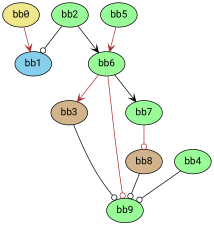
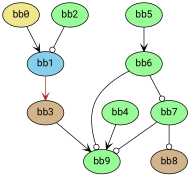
edge "bb0" -> "bb1": color brown -> black
edge "bb5" -> "bb6": color brown -> black
edge "bb2" -> "bb6": removed
edge "bb6" -> "bb3": now "bb1" -> "bb3"
edge "bb6" -> "bb7": arrowhead vee -> odot
edge "bb6" -> "bb9": color brown -> black
edge "bb7" -> "bb8": color brown -> black
edge "bb3" -> "bb9": arrowhead odot -> vee
edge "bb8" -> "bb9": now "bb7" -> "bb9"
edge "bb4" -> "bb9": arrowhead odot -> vee
